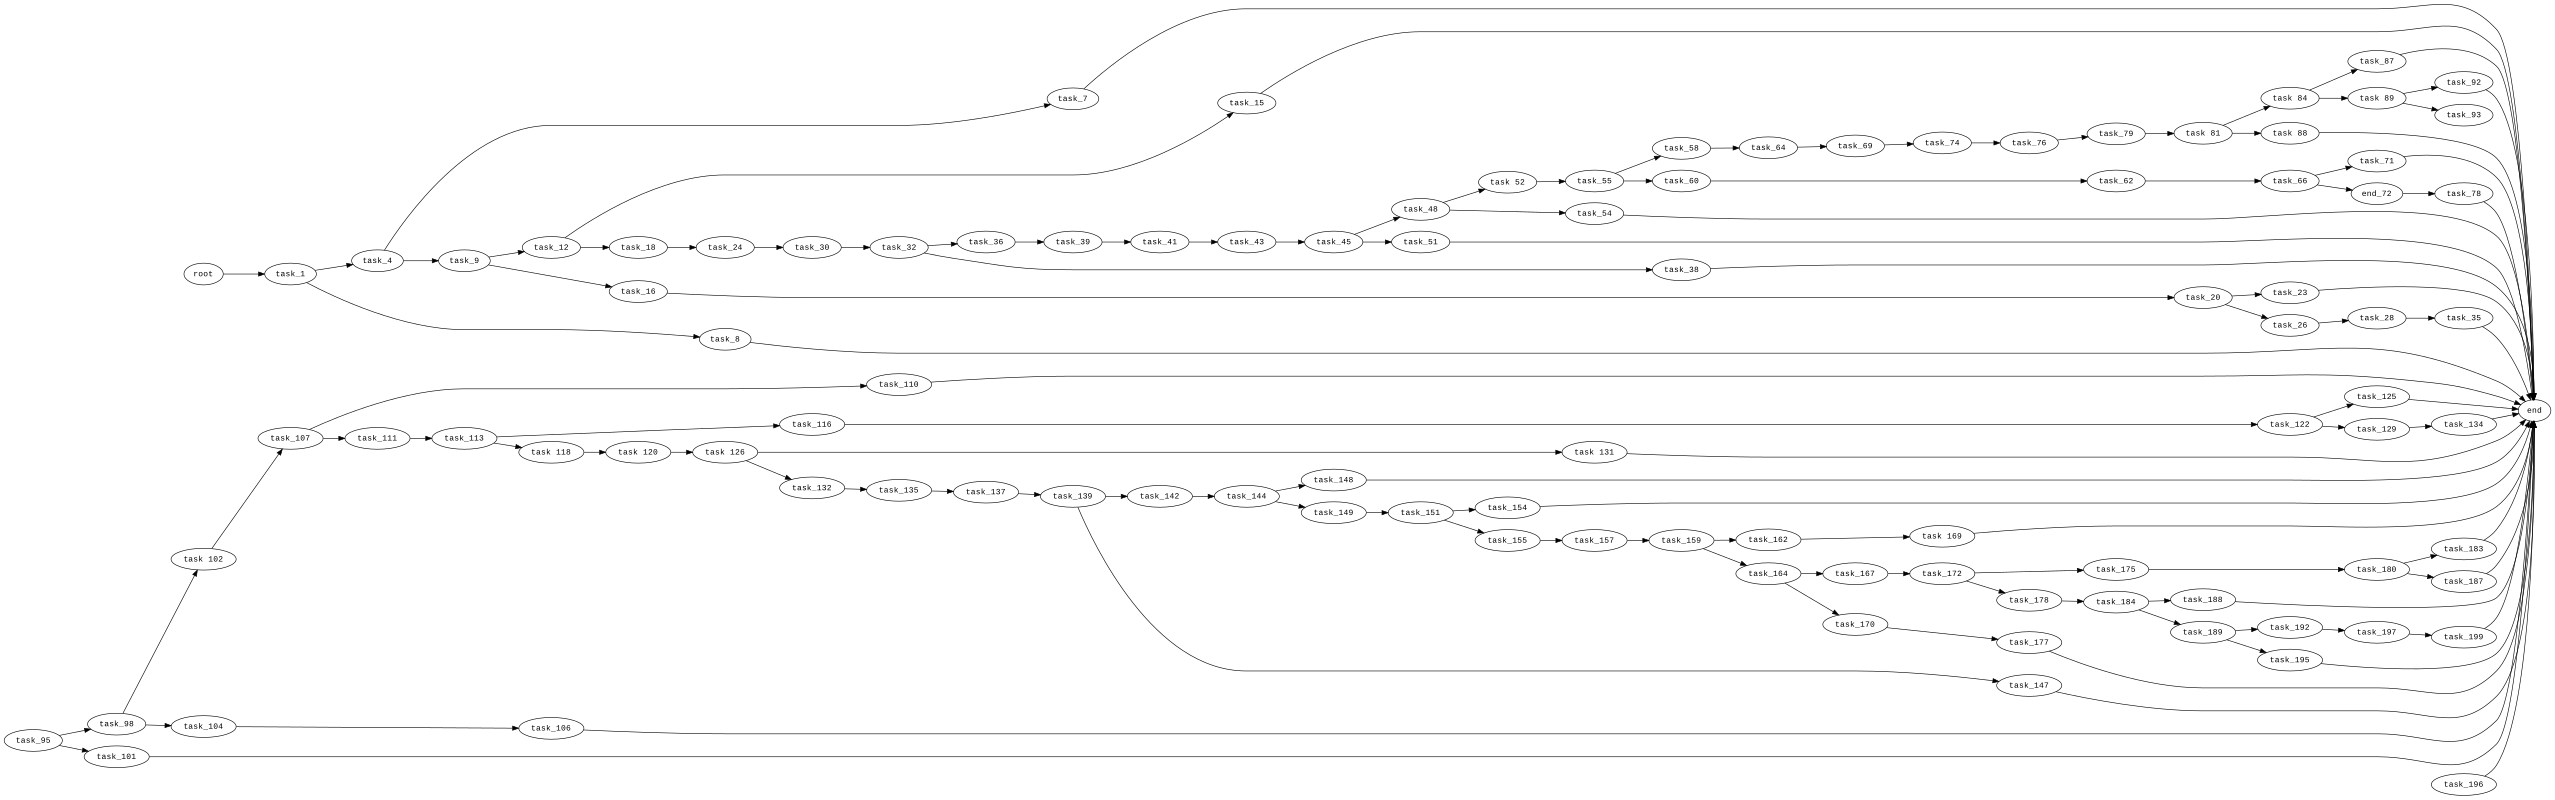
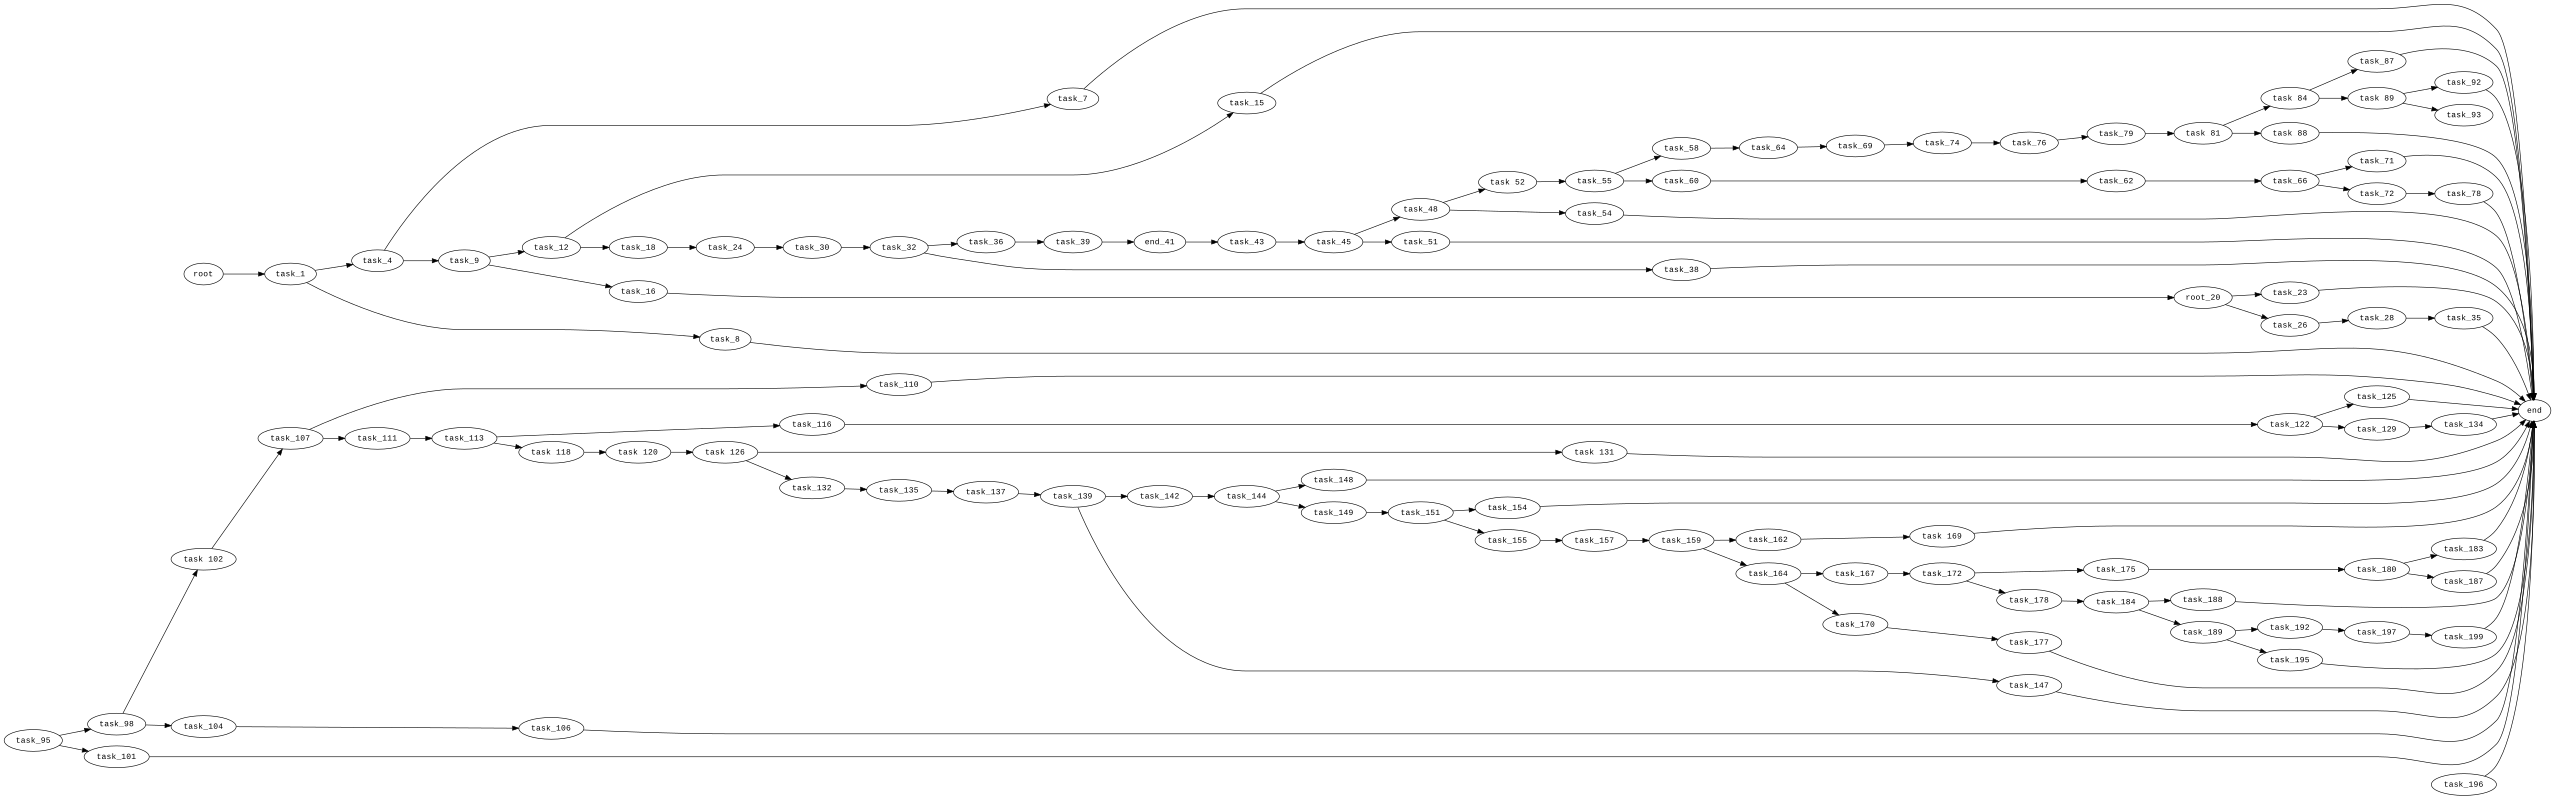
node "end_72": label "end_72" -> "task_72"
node "task_41": label "task_41" -> "end_41"
node "task_20": label "task_20" -> "root_20"
